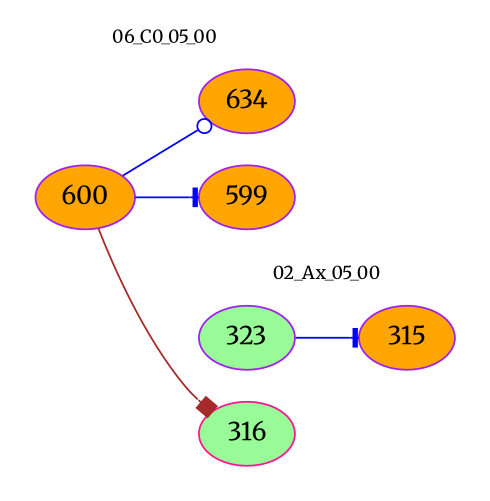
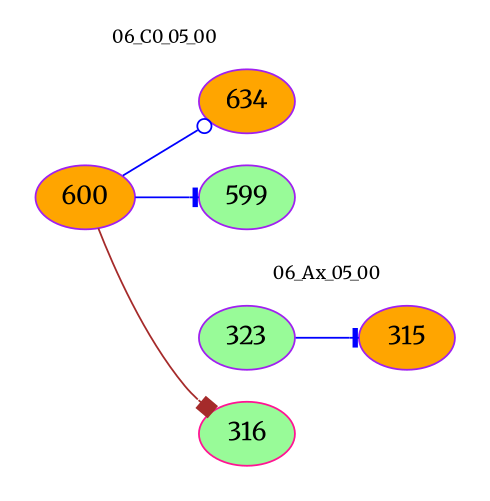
node "599": fillcolor orange -> palegreen
cluster "02_Ax_05_00": label "02_Ax_05_00" -> "06_Ax_05_00"
